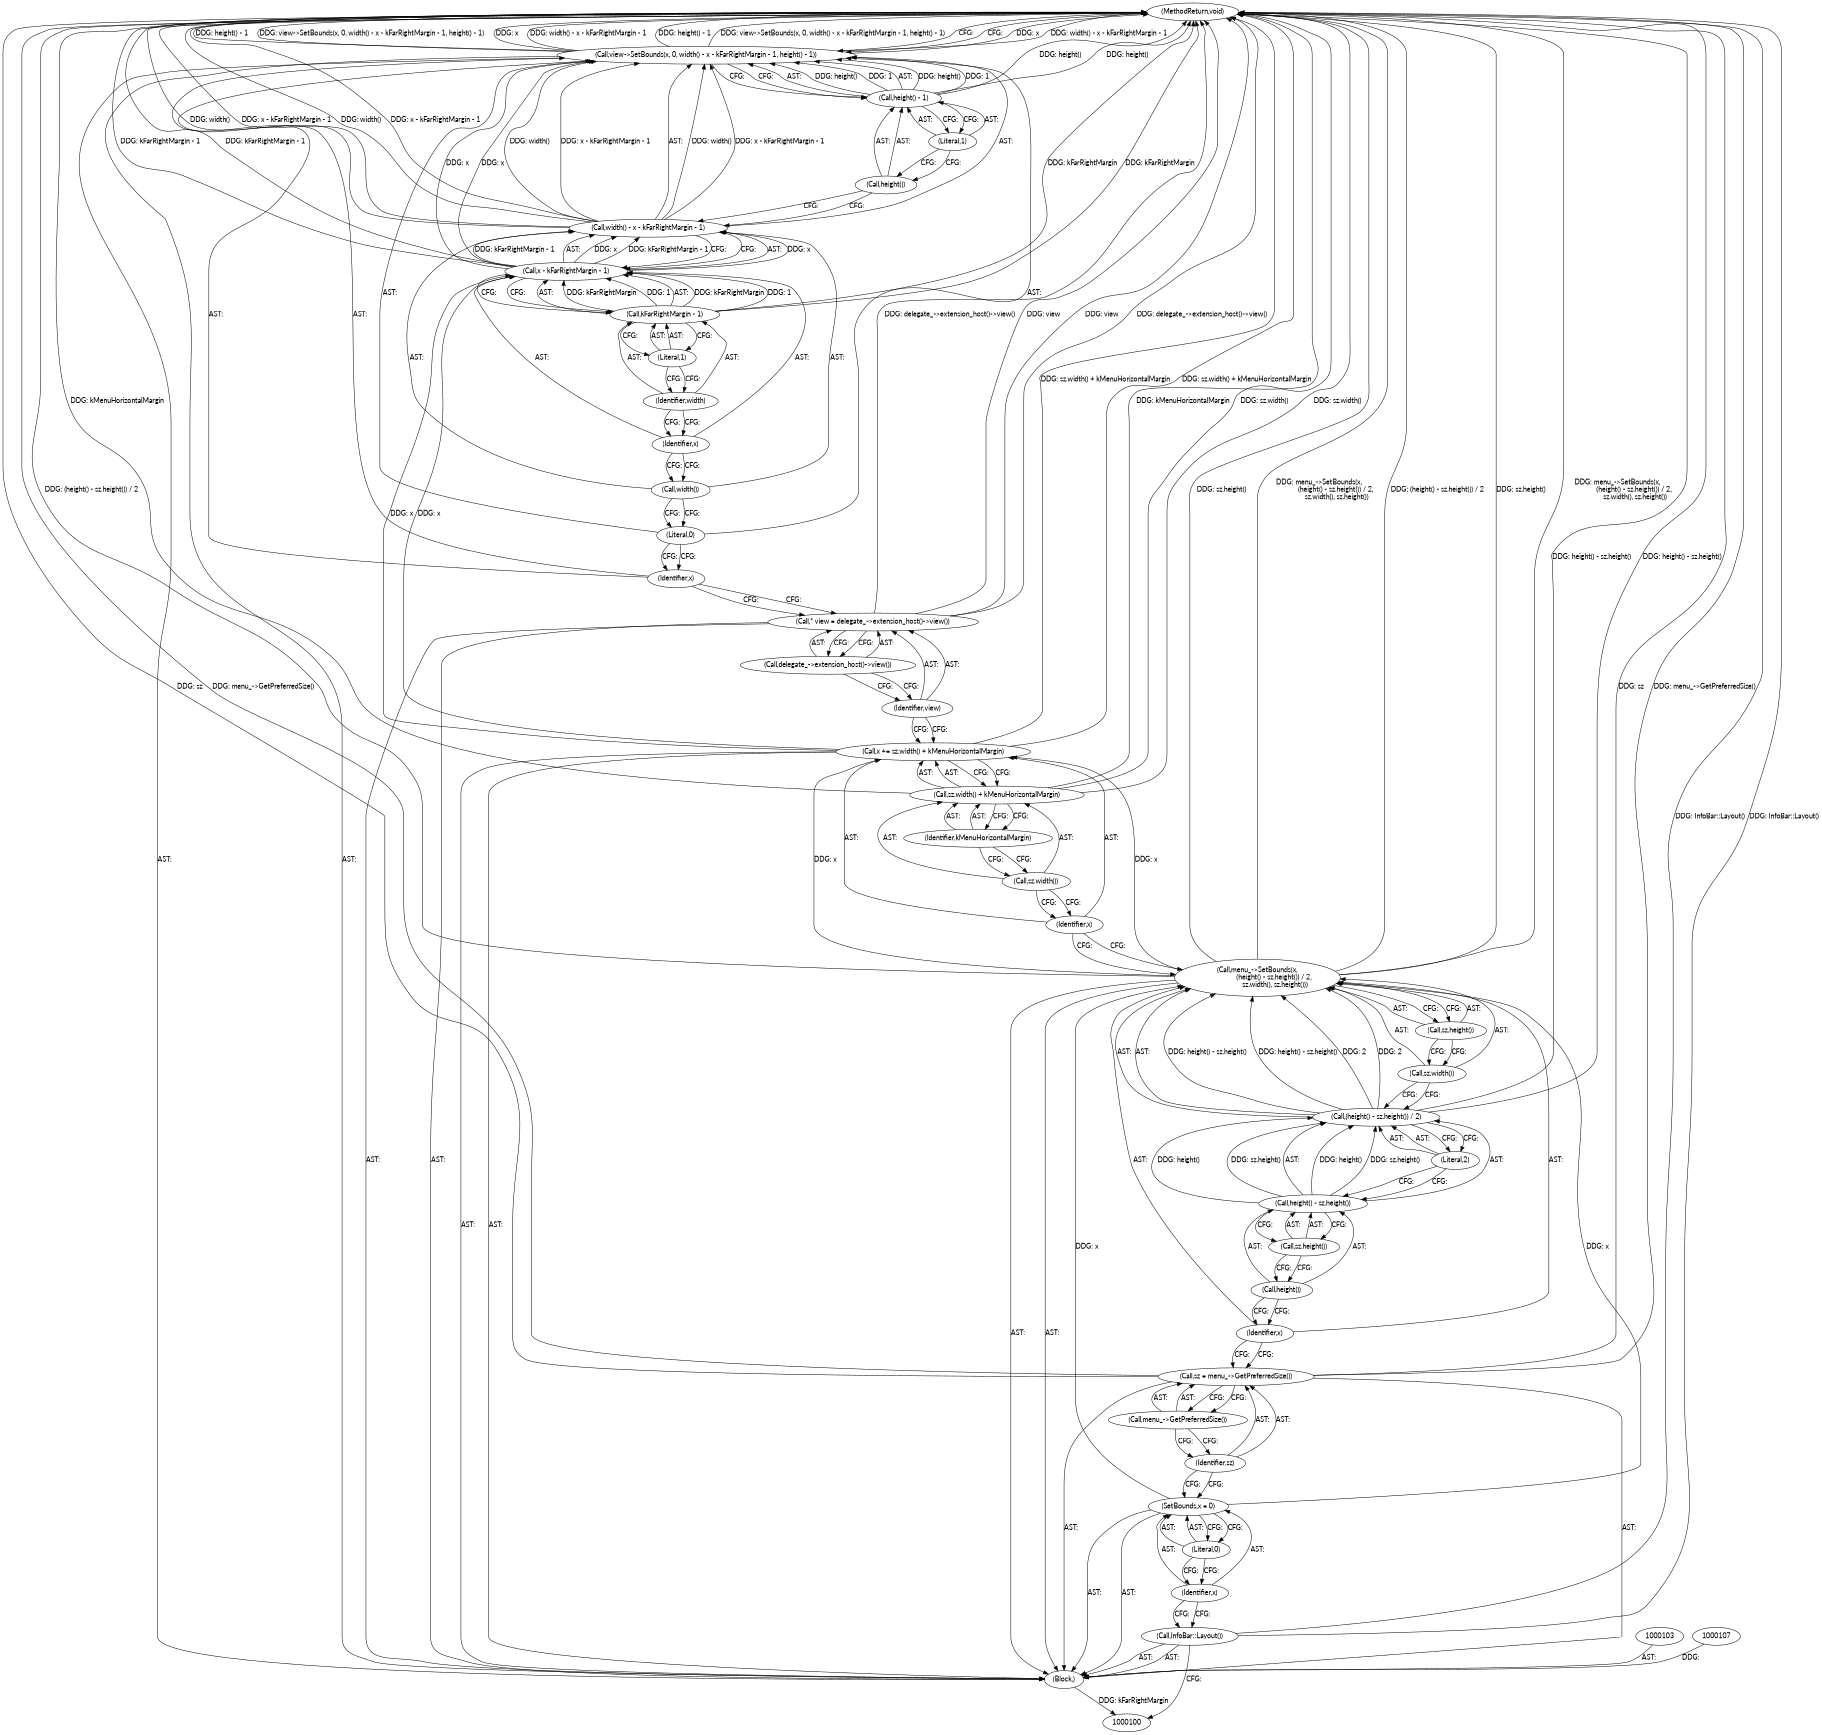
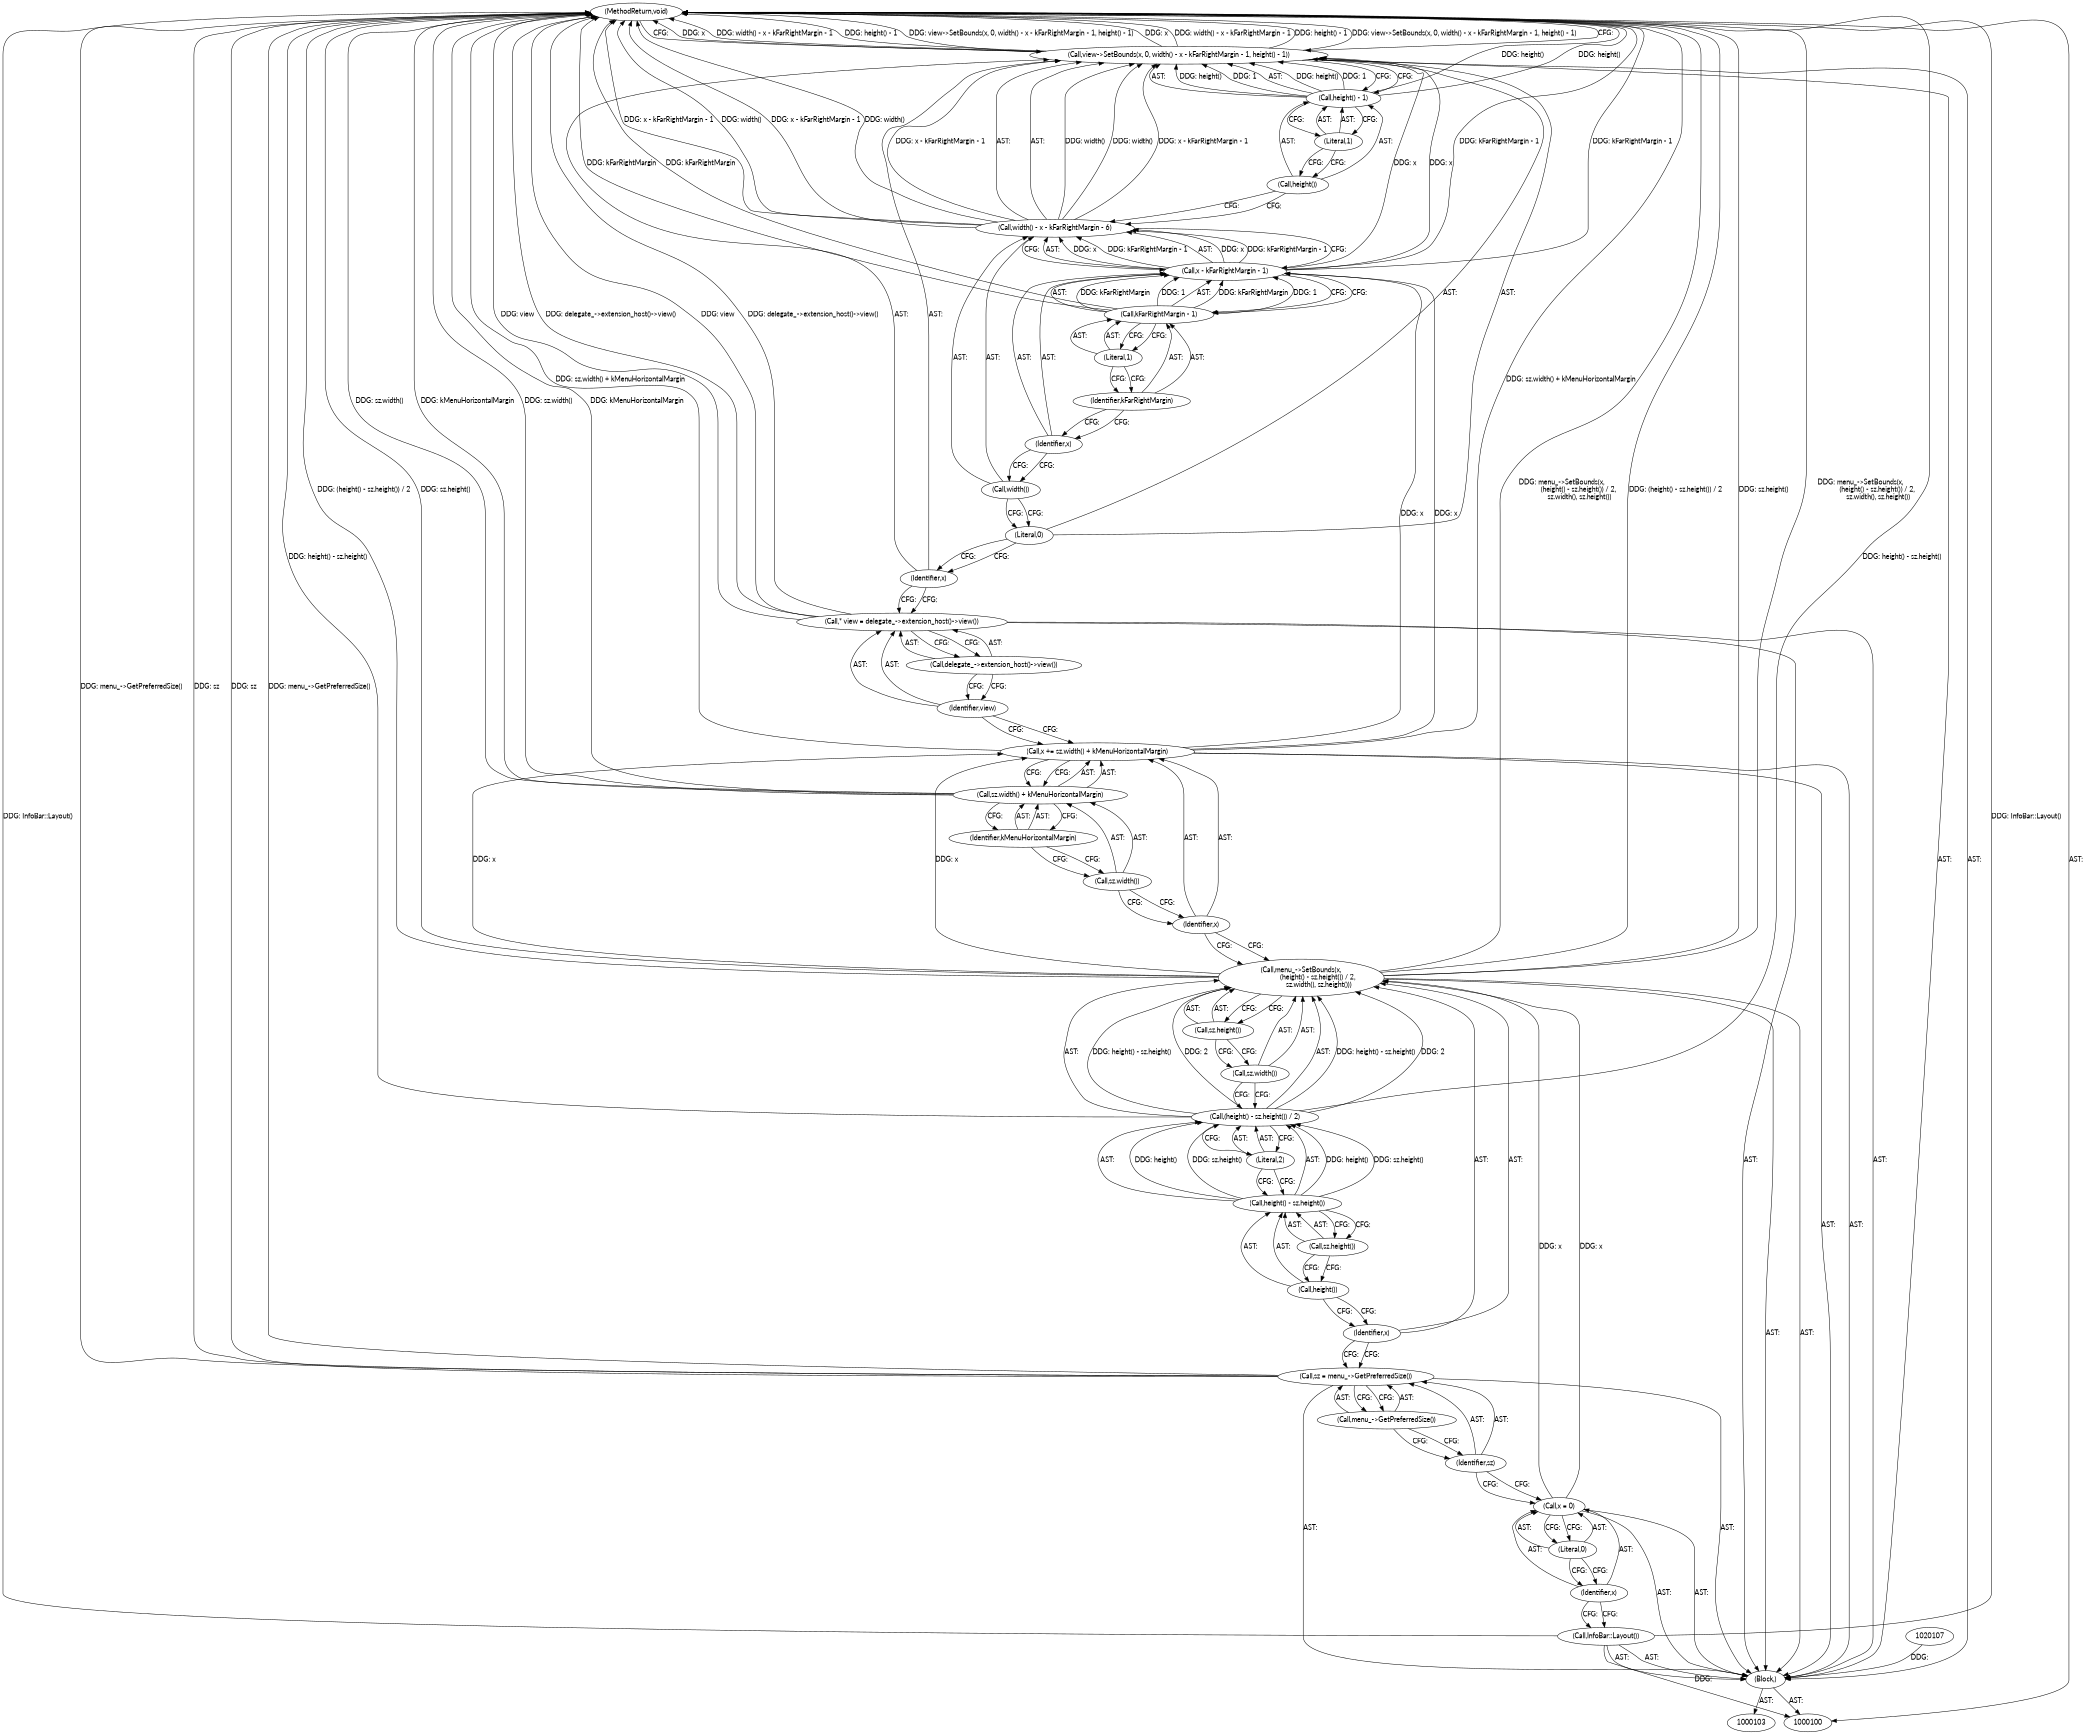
node "(Call,width() - x - kFarRightMargin - 1)": label "(Call,width() - x - kFarRightMargin - 1)" -> "(Call,width() - x - kFarRightMargin - 6)"
edge "(MethodReturn,void)" -> "1000100": added, label "AST:"
node "(Identifier,width)": label "(Identifier,width)" -> "(Identifier,kFarRightMargin)"
node "(SetBounds,x = 0)": label "(SetBounds,x = 0)" -> "(Call,x = 0)"
node "1000107": label "1000107" -> "1020107"
edge "1000103" -> "(Block,)": reversed
edge "(Call,InfoBar::Layout())" -> "1000100": label "CFG: " -> "DDG: "
edge "(Block,)" -> "1000100": label "DDG: kFarRightMargin" -> "AST: "
